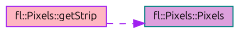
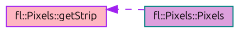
edge "fl::Pixels::getStrip" -> "fl::Pixels::Pixels": reversed
